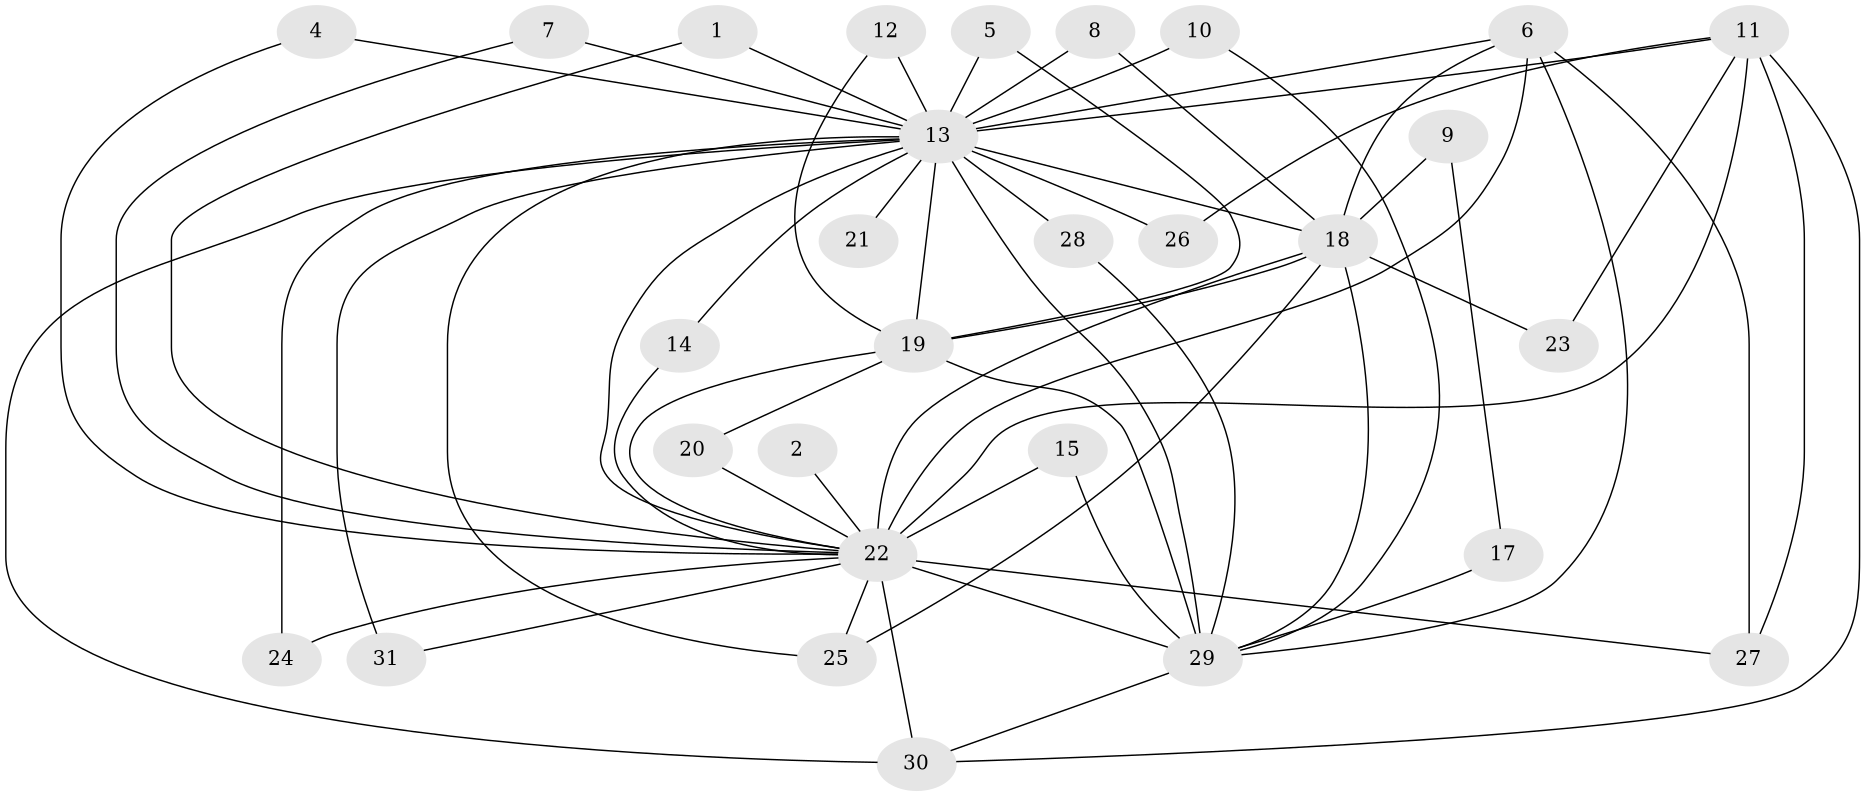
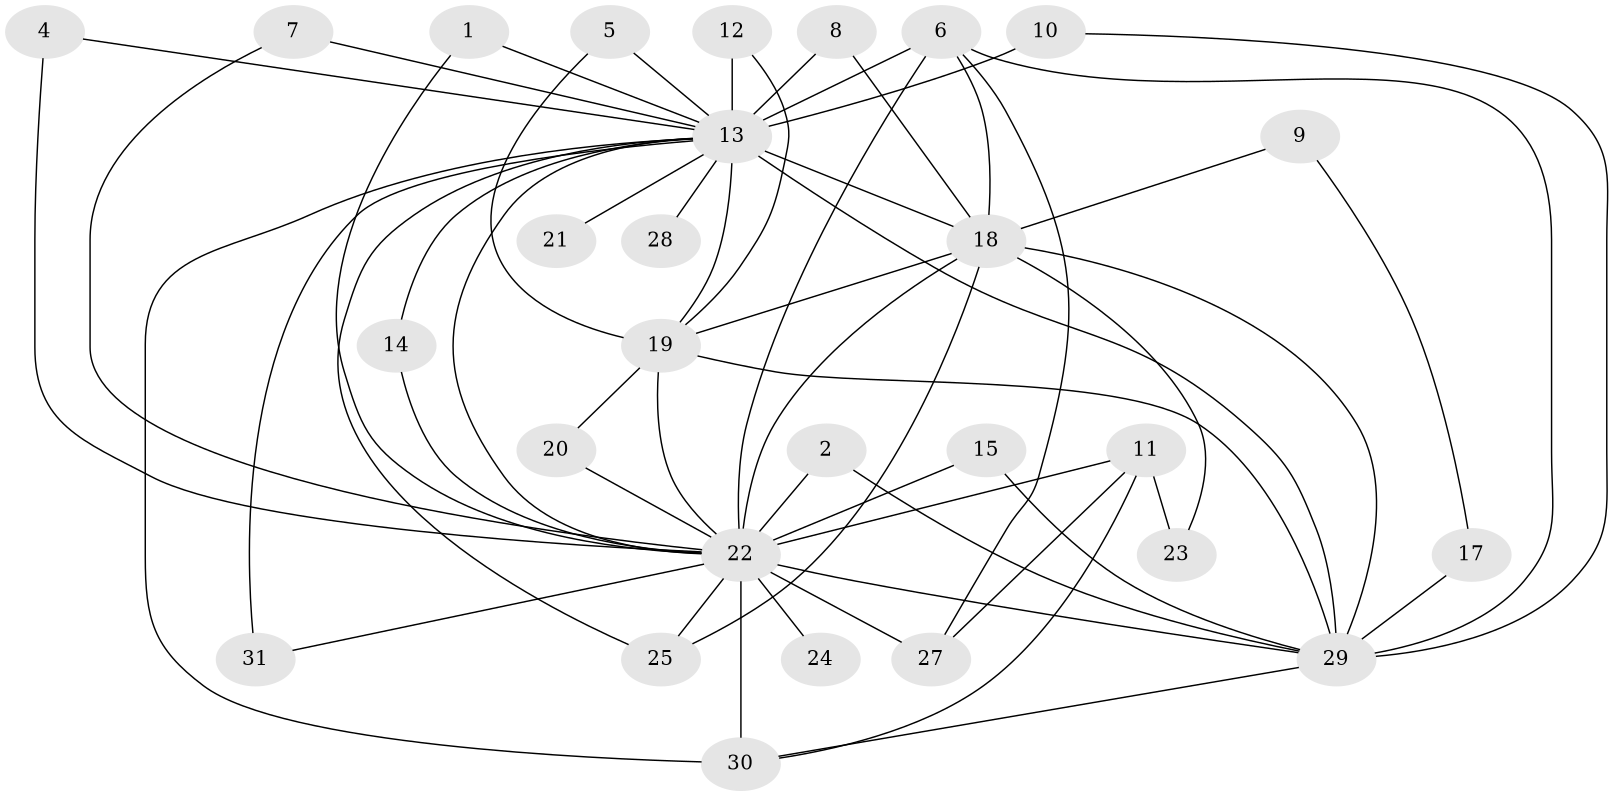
edge "11" -- "13": removed
edge "13" -- "24": removed
node "26": removed
edge "28" -- "29": now "2" -- "29"
